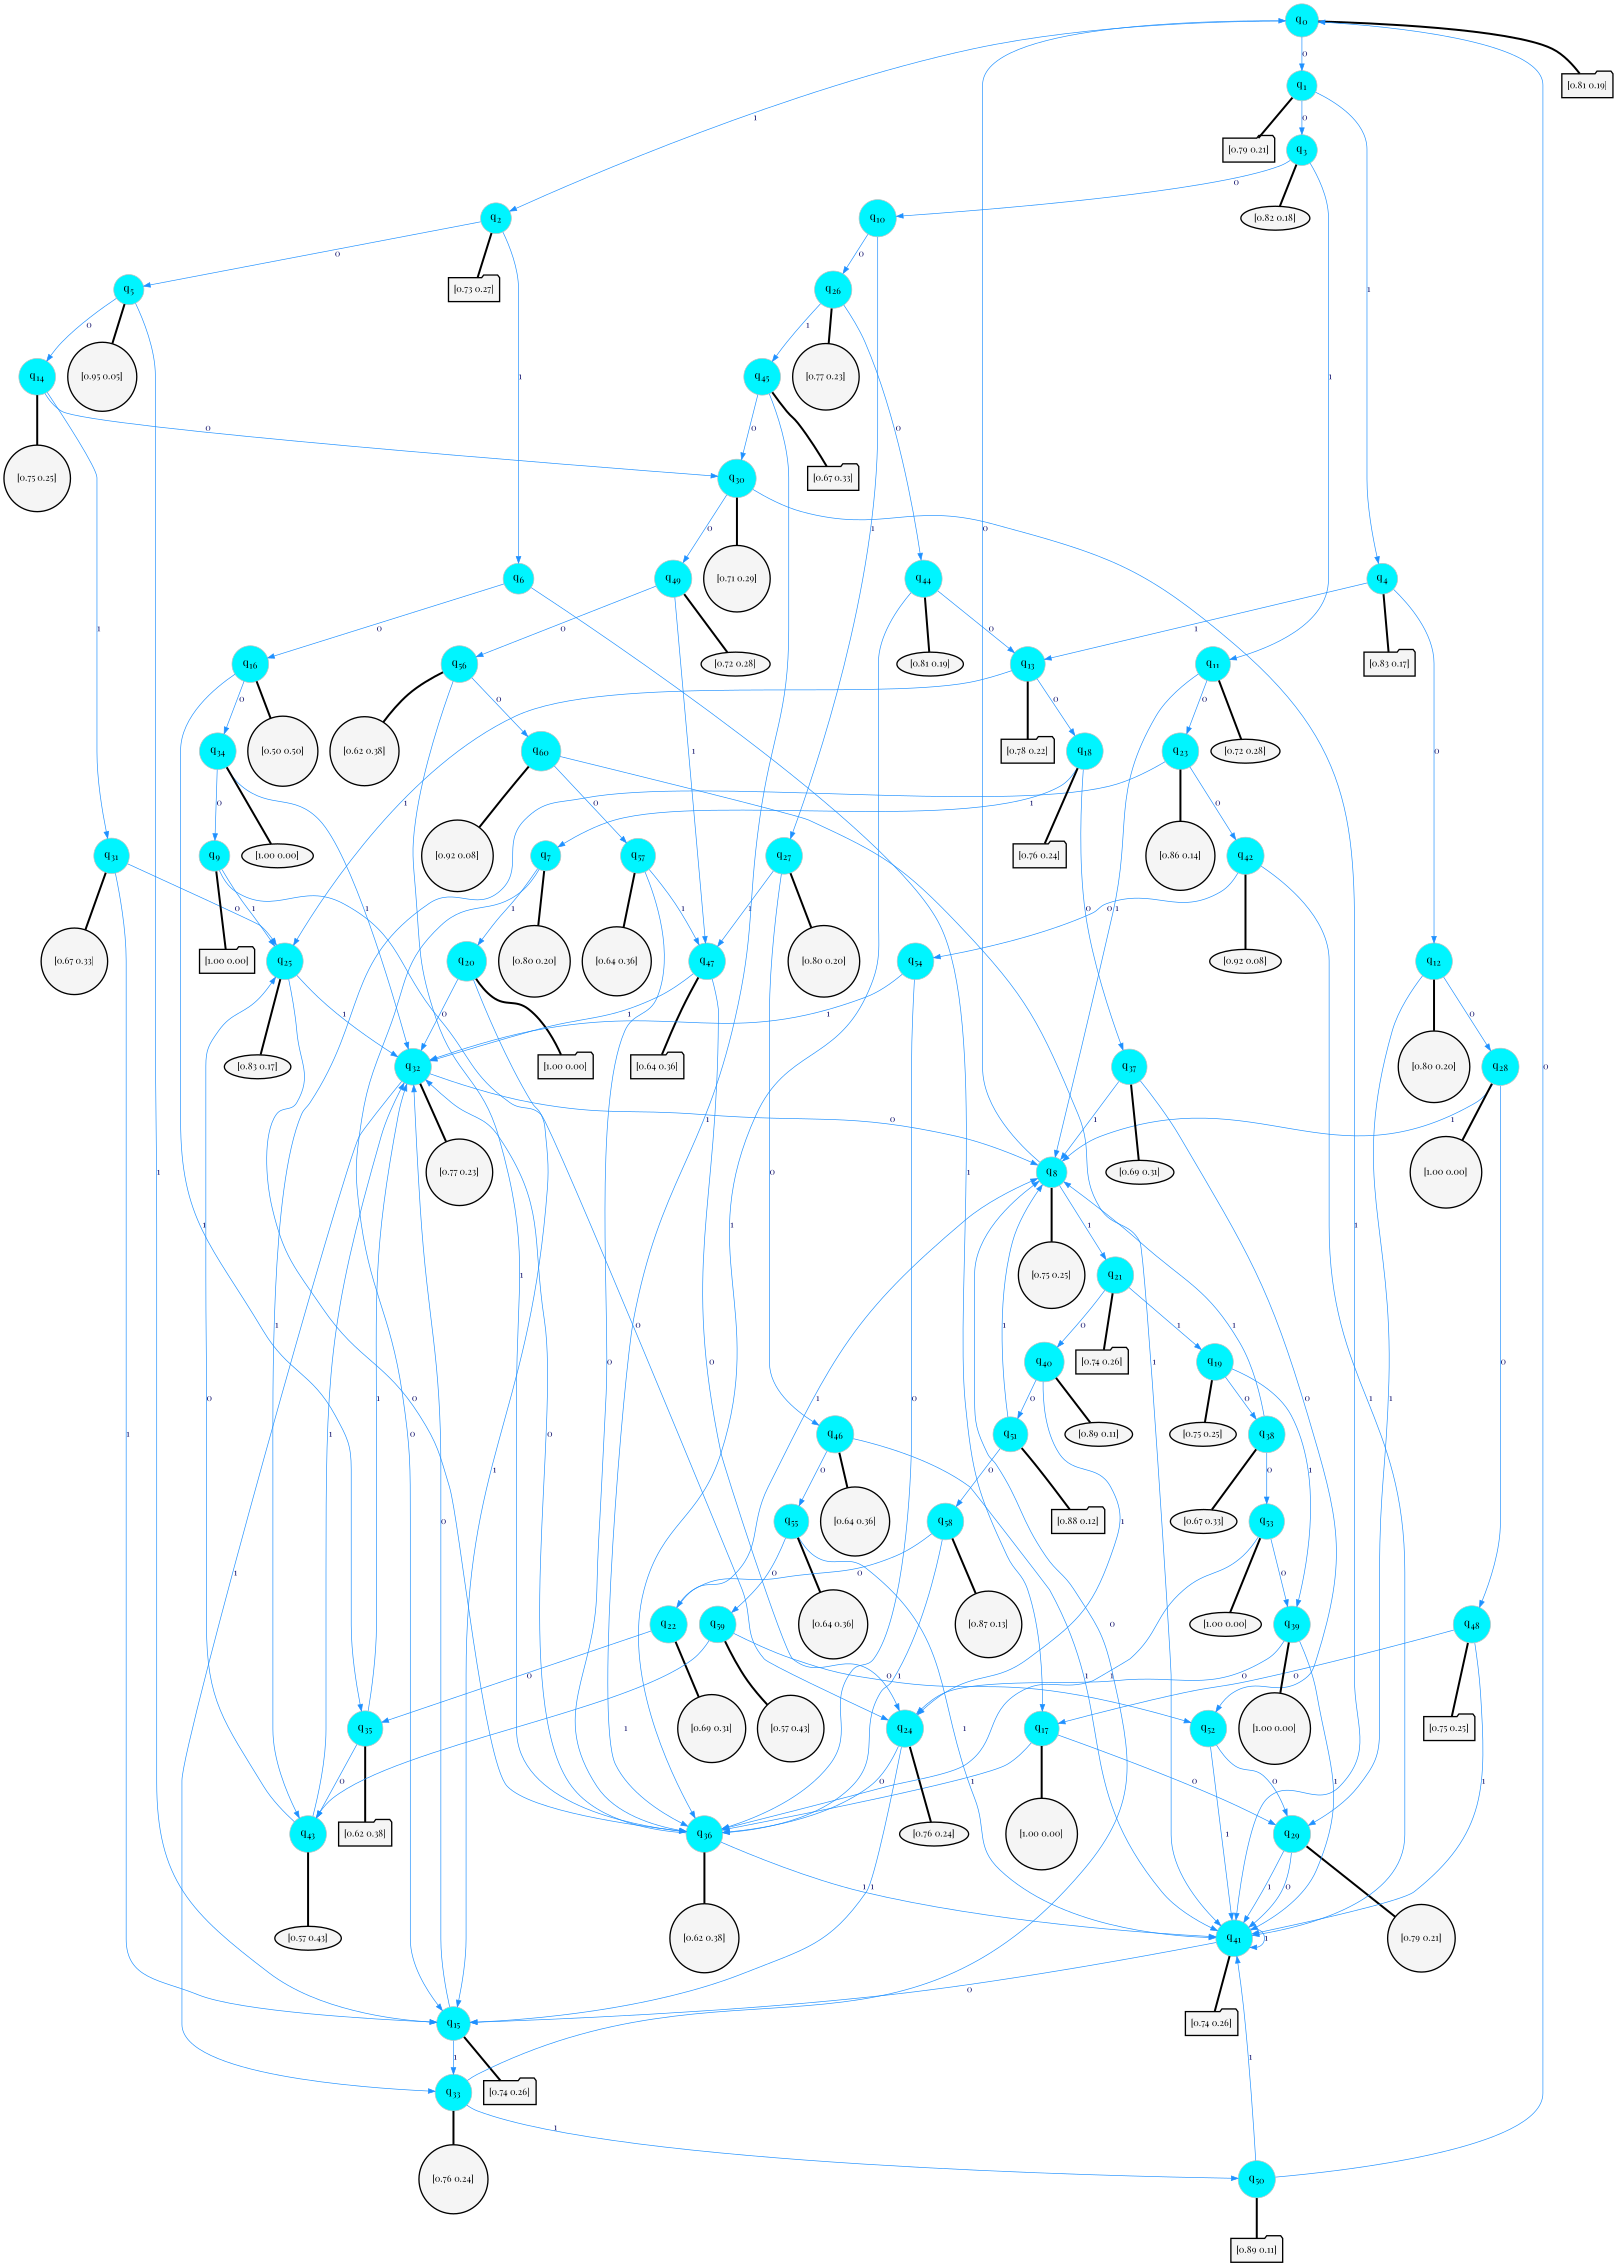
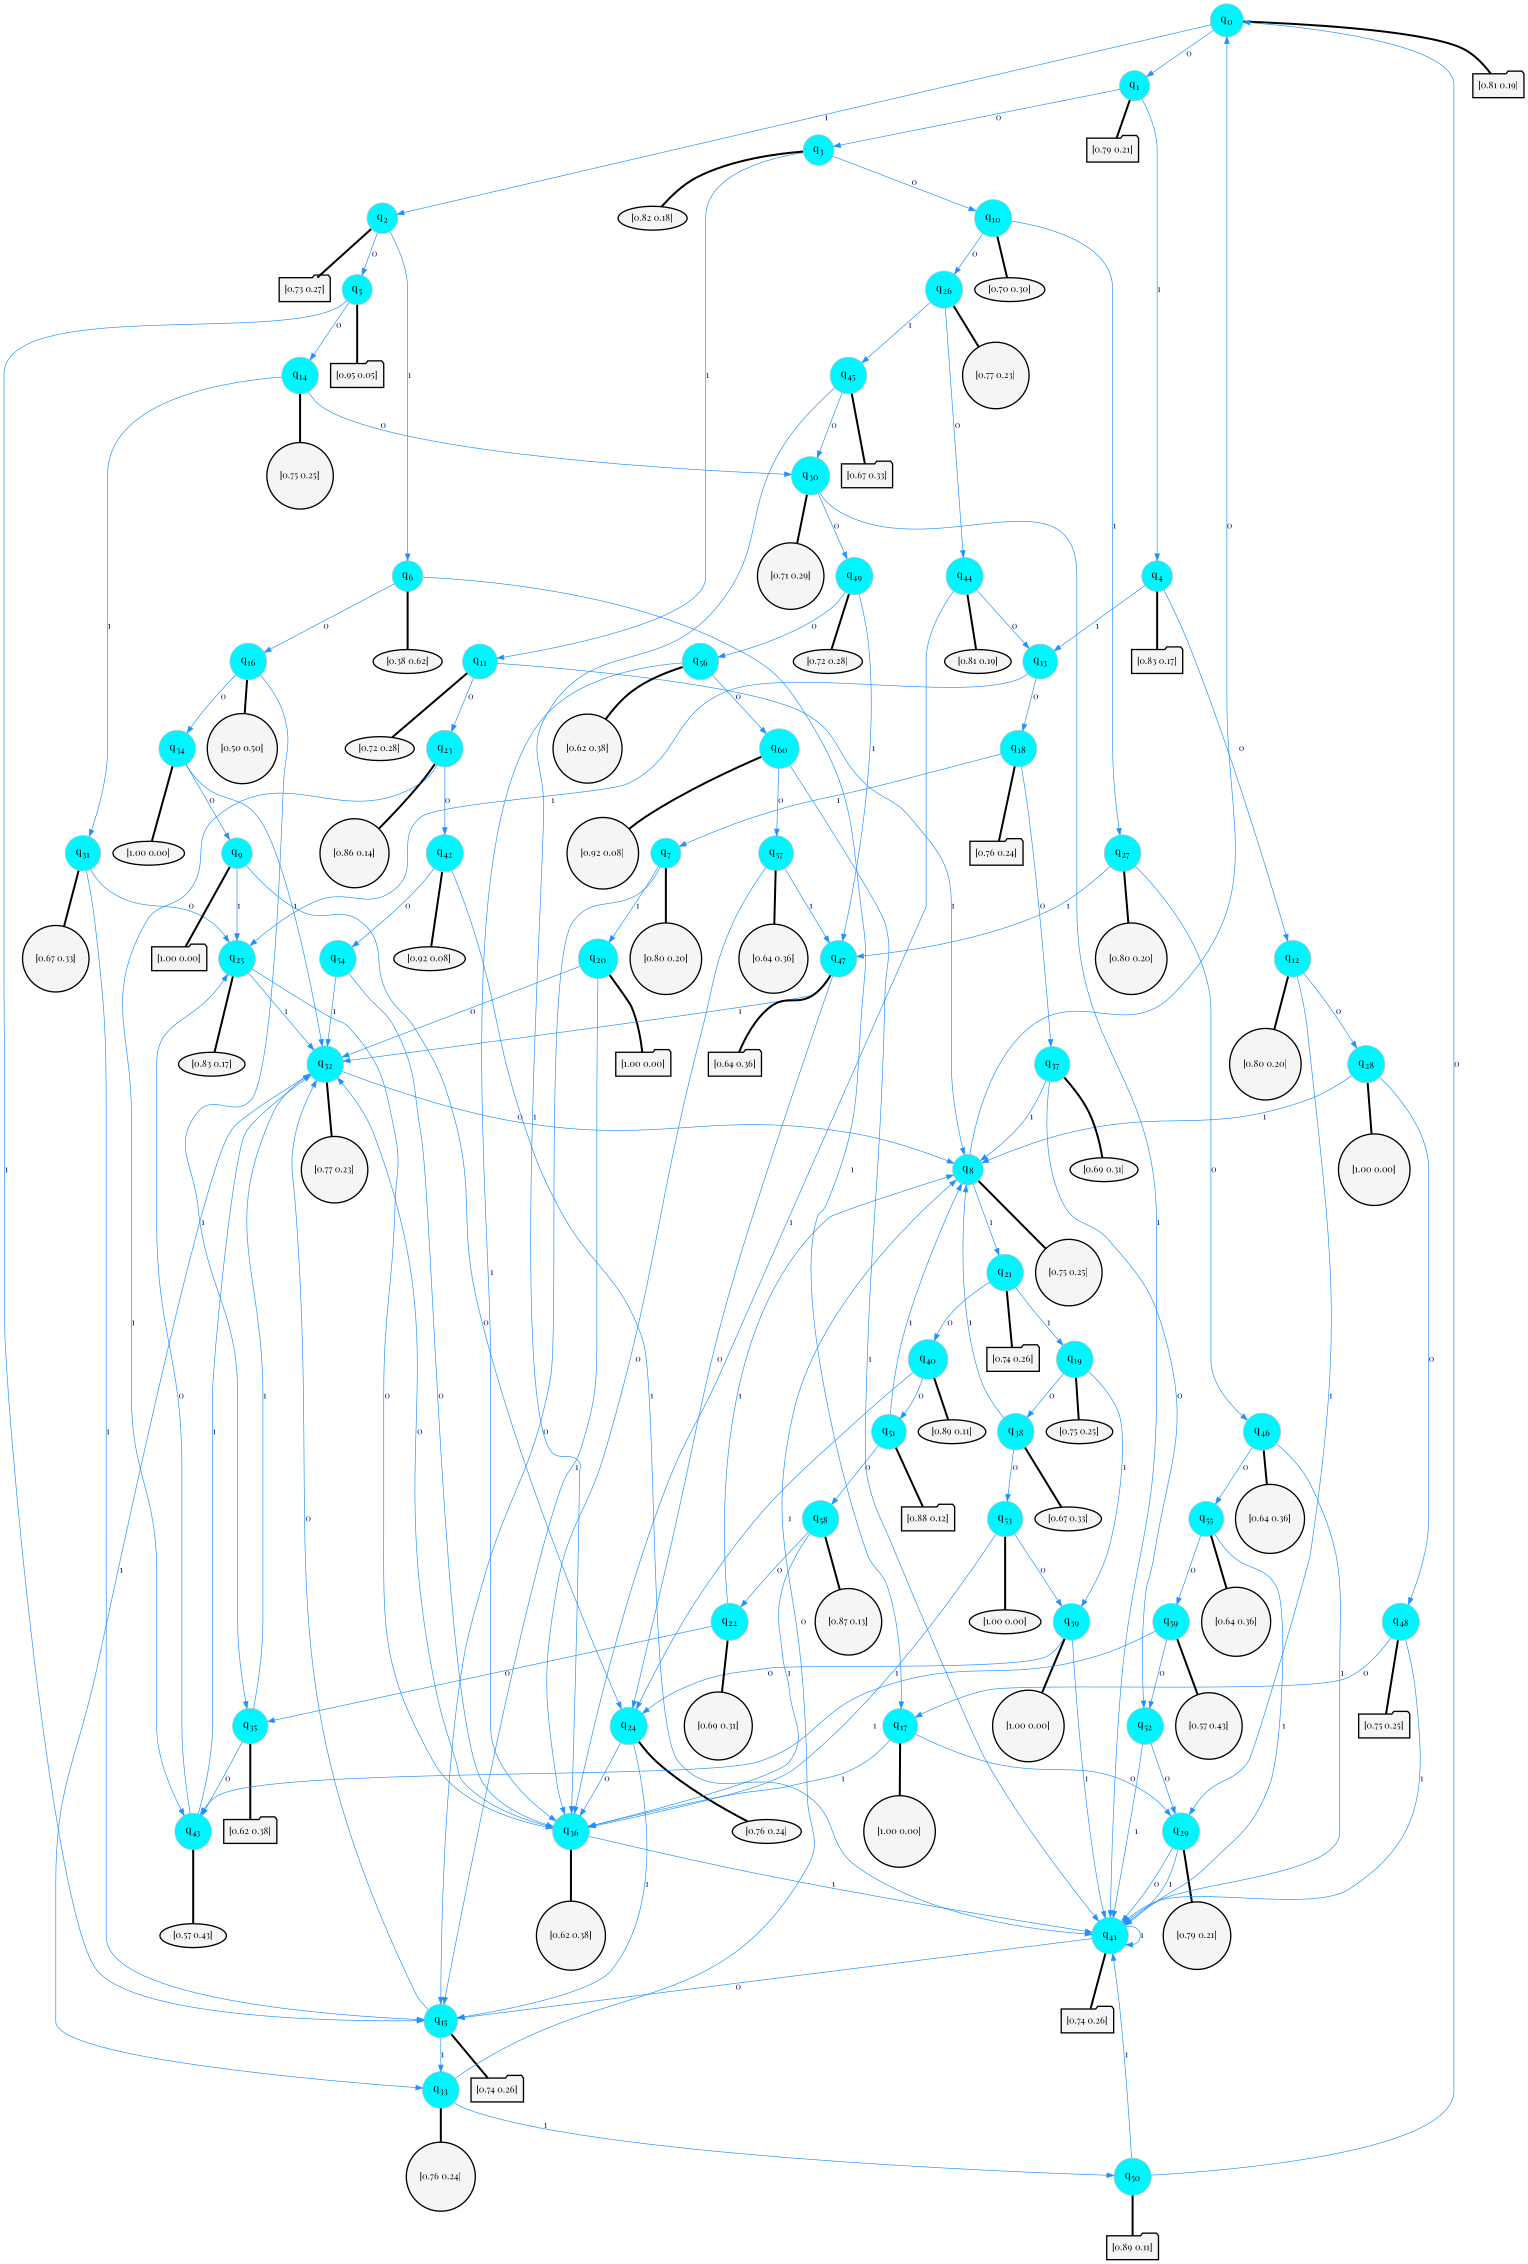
node "[0.70 0.30]": added
node "[0.95 0.05]": shape circle -> folder
node "[0.38 0.62]": added
node "[0.78 0.22]": removed
